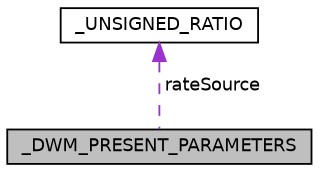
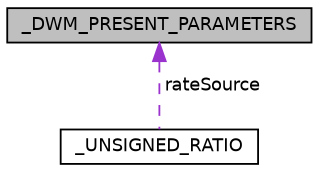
edge "_DWM_PRESENT_PARAMETERS" -> "_UNSIGNED_RATIO": reversed
